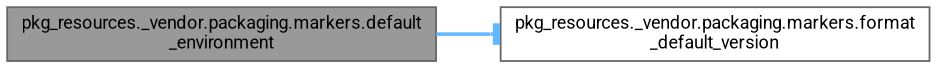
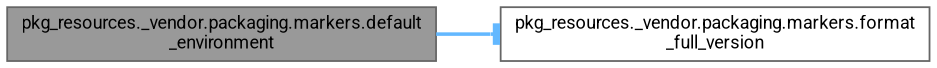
node "pkg_resources._vendor.packaging.markers.format _default_version": label "pkg_resources._vendor.packaging.markers.format _default_version" -> "pkg_resources._vendor.packaging.markers.format _full_version"
